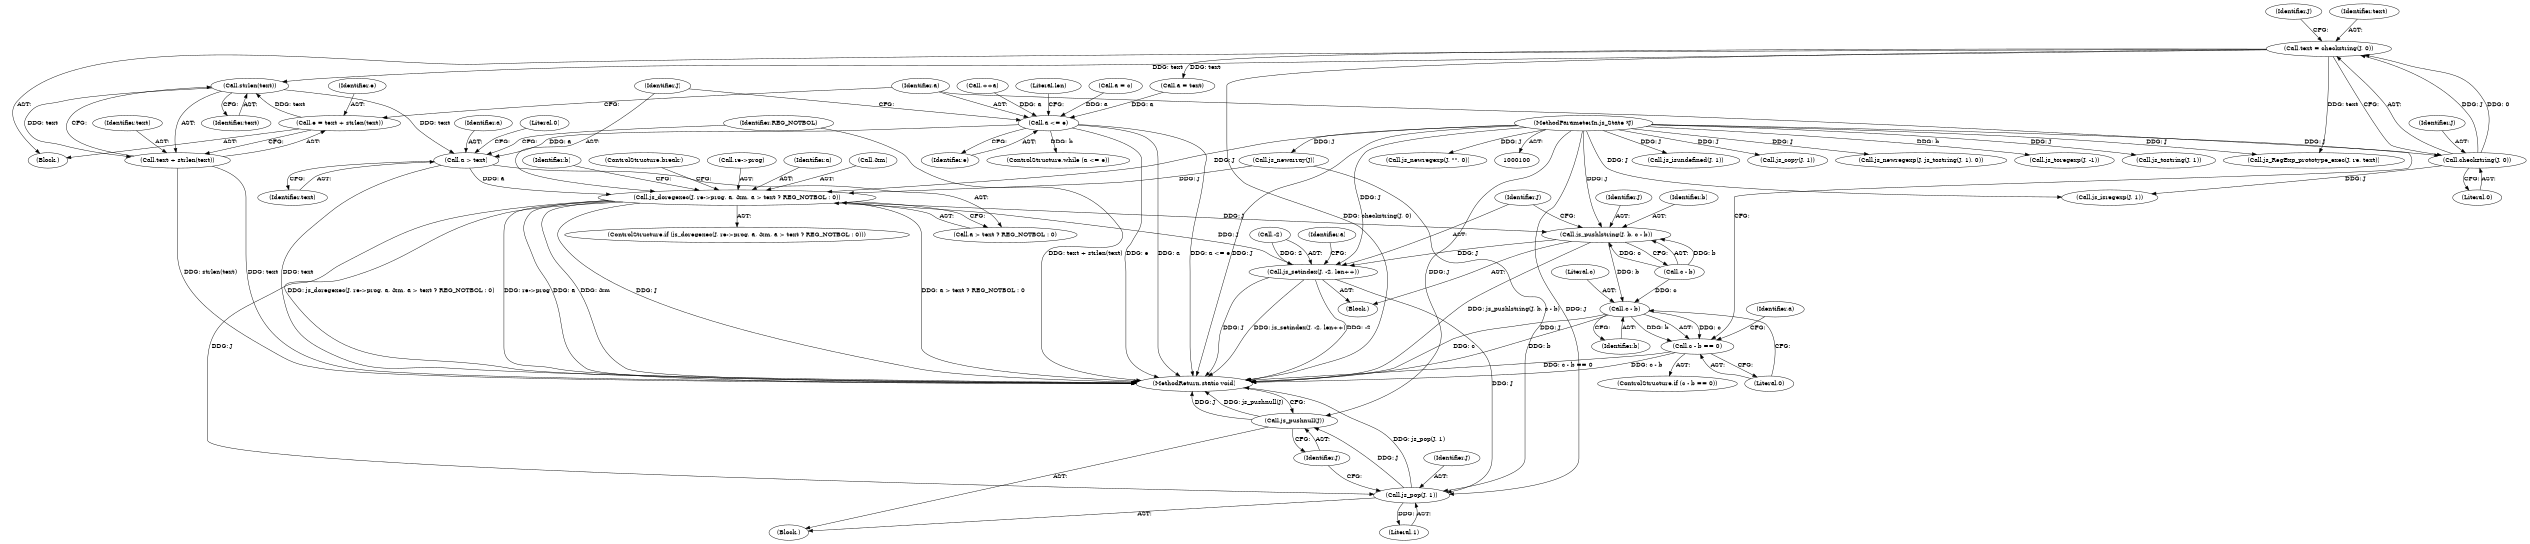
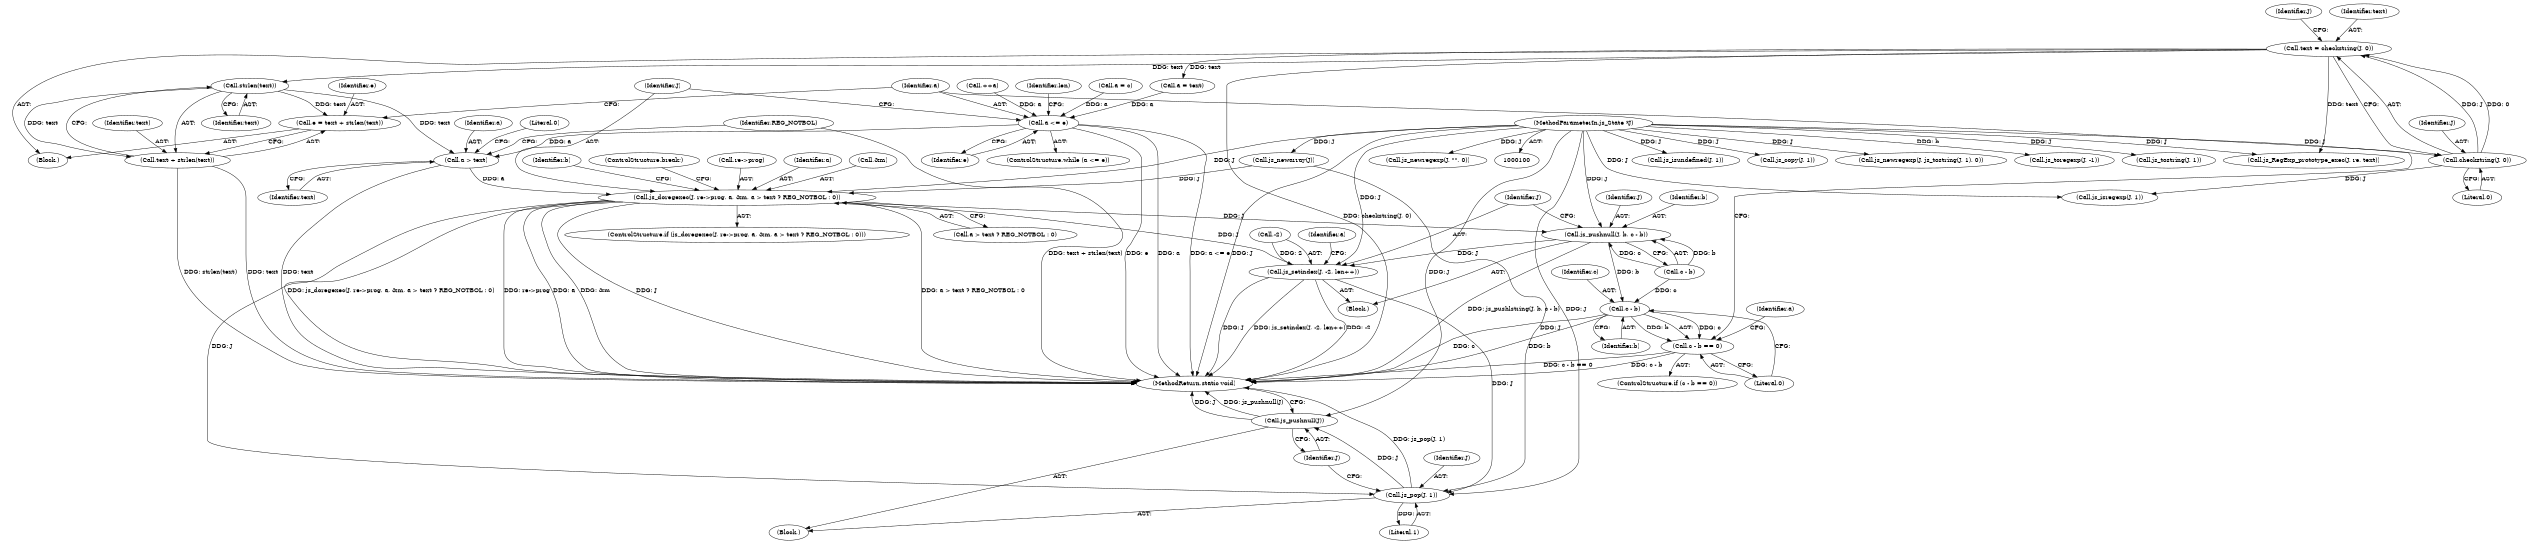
node "(Literal,len)": label "(Literal,len)" -> "(Identifier,len)"
edge "(Call,e = text + strlen(text))" -> "(Call,strlen(text))": reversed
edge "(Call,a <= e)" -> "(ControlStructure,while (a <= e))": label "DDG: b" -> "AST: "
edge "(Call,a > text)" -> "(Call,a > text ? REG_NOTBOL : 0)": removed, label "AST:"
node "(Call,js_pushlstring(J, b, c - b))": label "(Call,js_pushlstring(J, b, c - b))" -> "(Call,js_pushnull(J, b, c - b))"
node "(Literal,c)": label "(Literal,c)" -> "(Identifier,c)"
